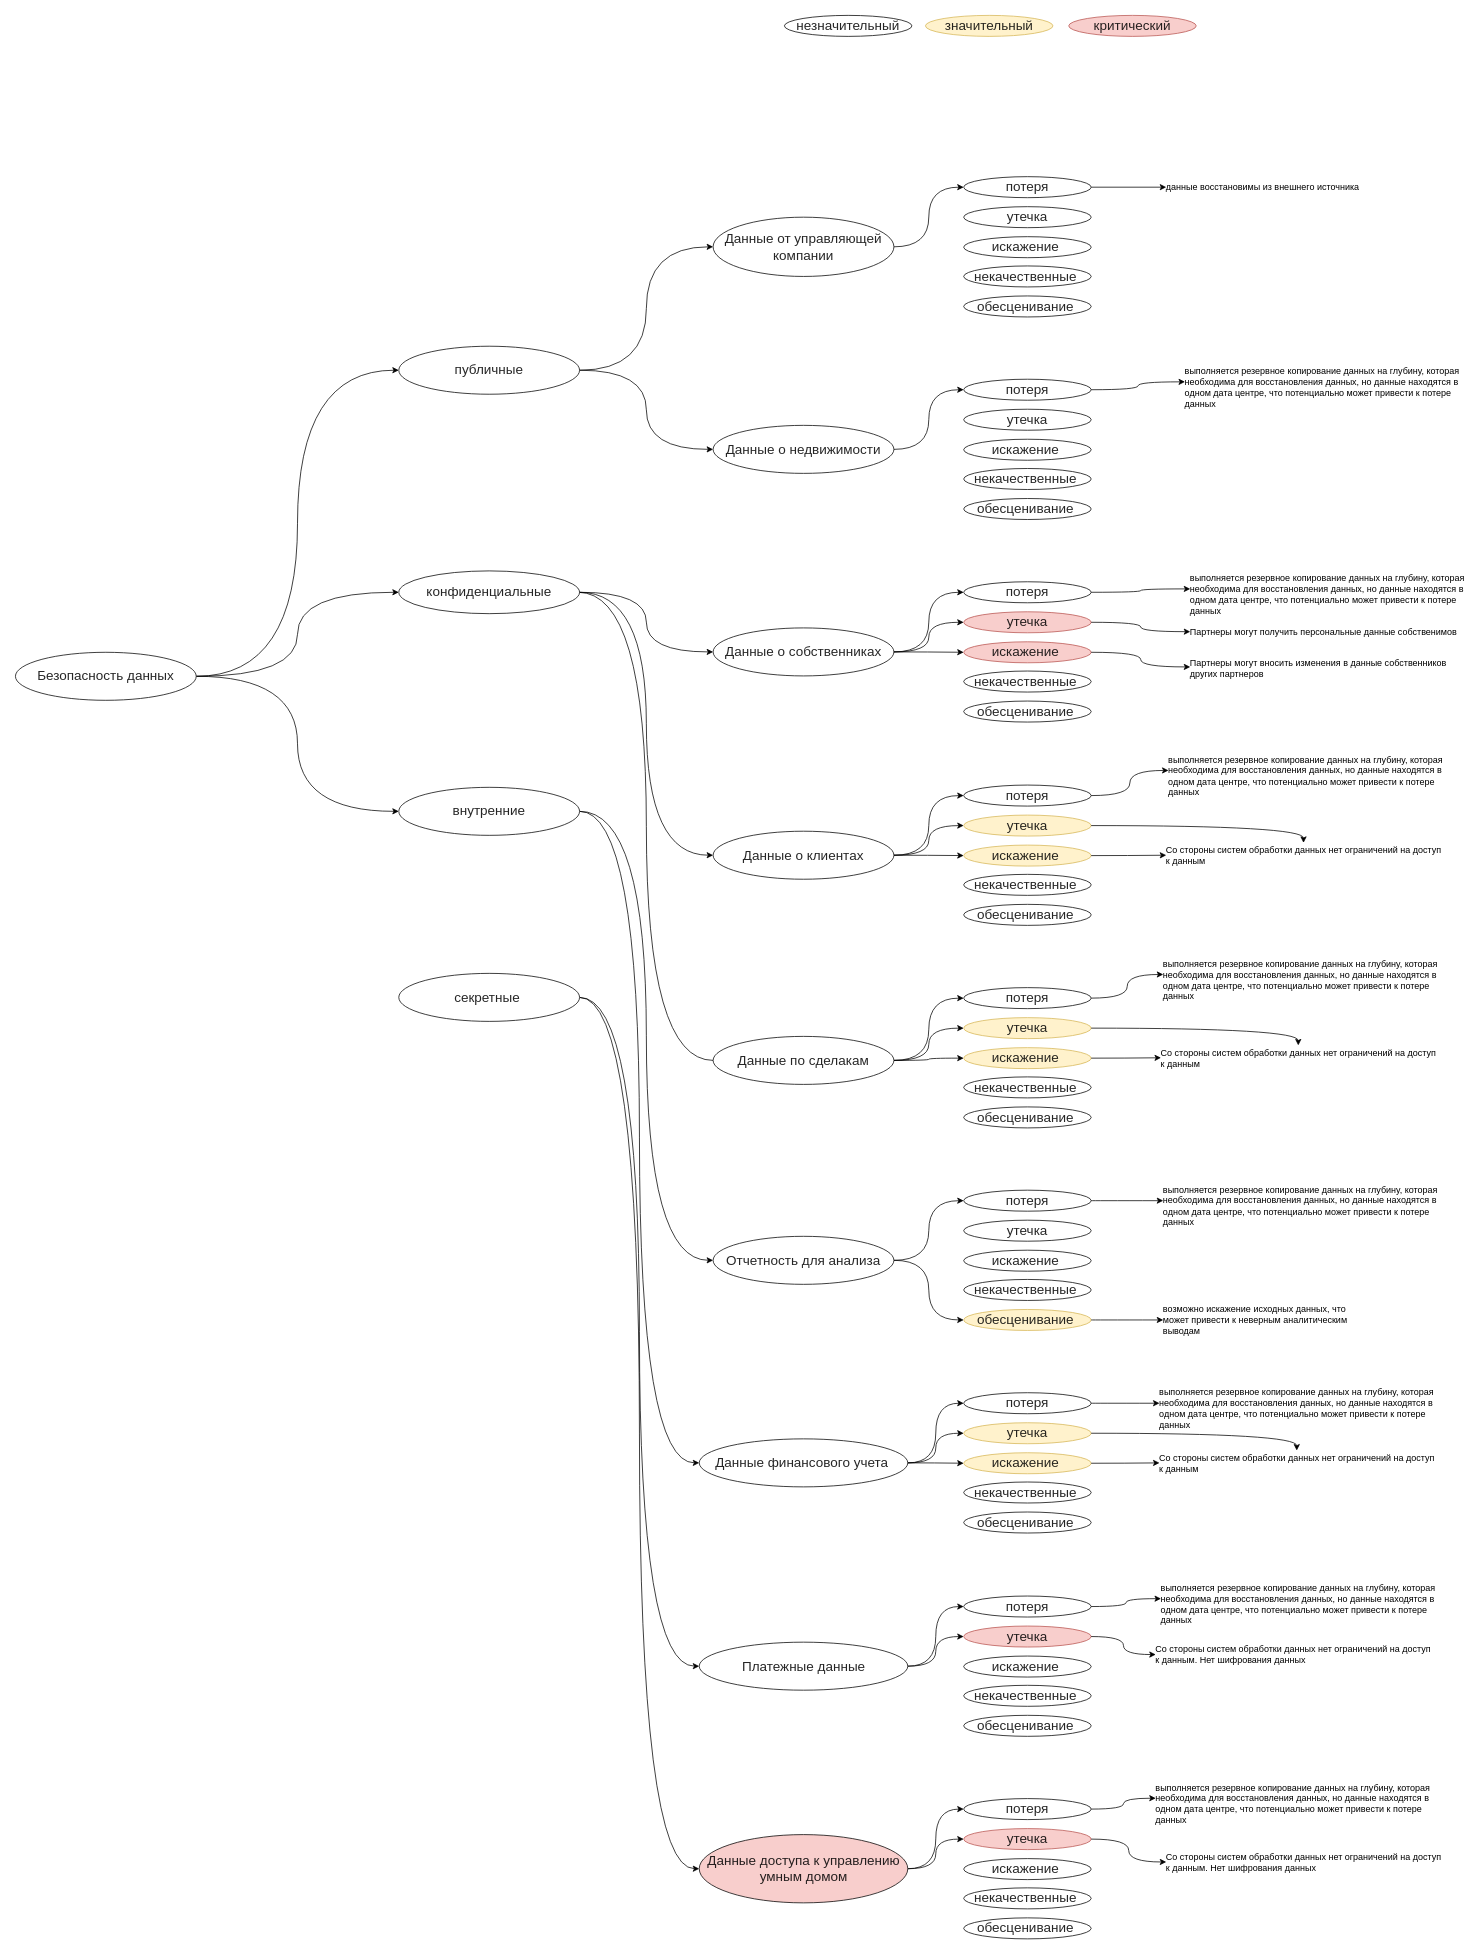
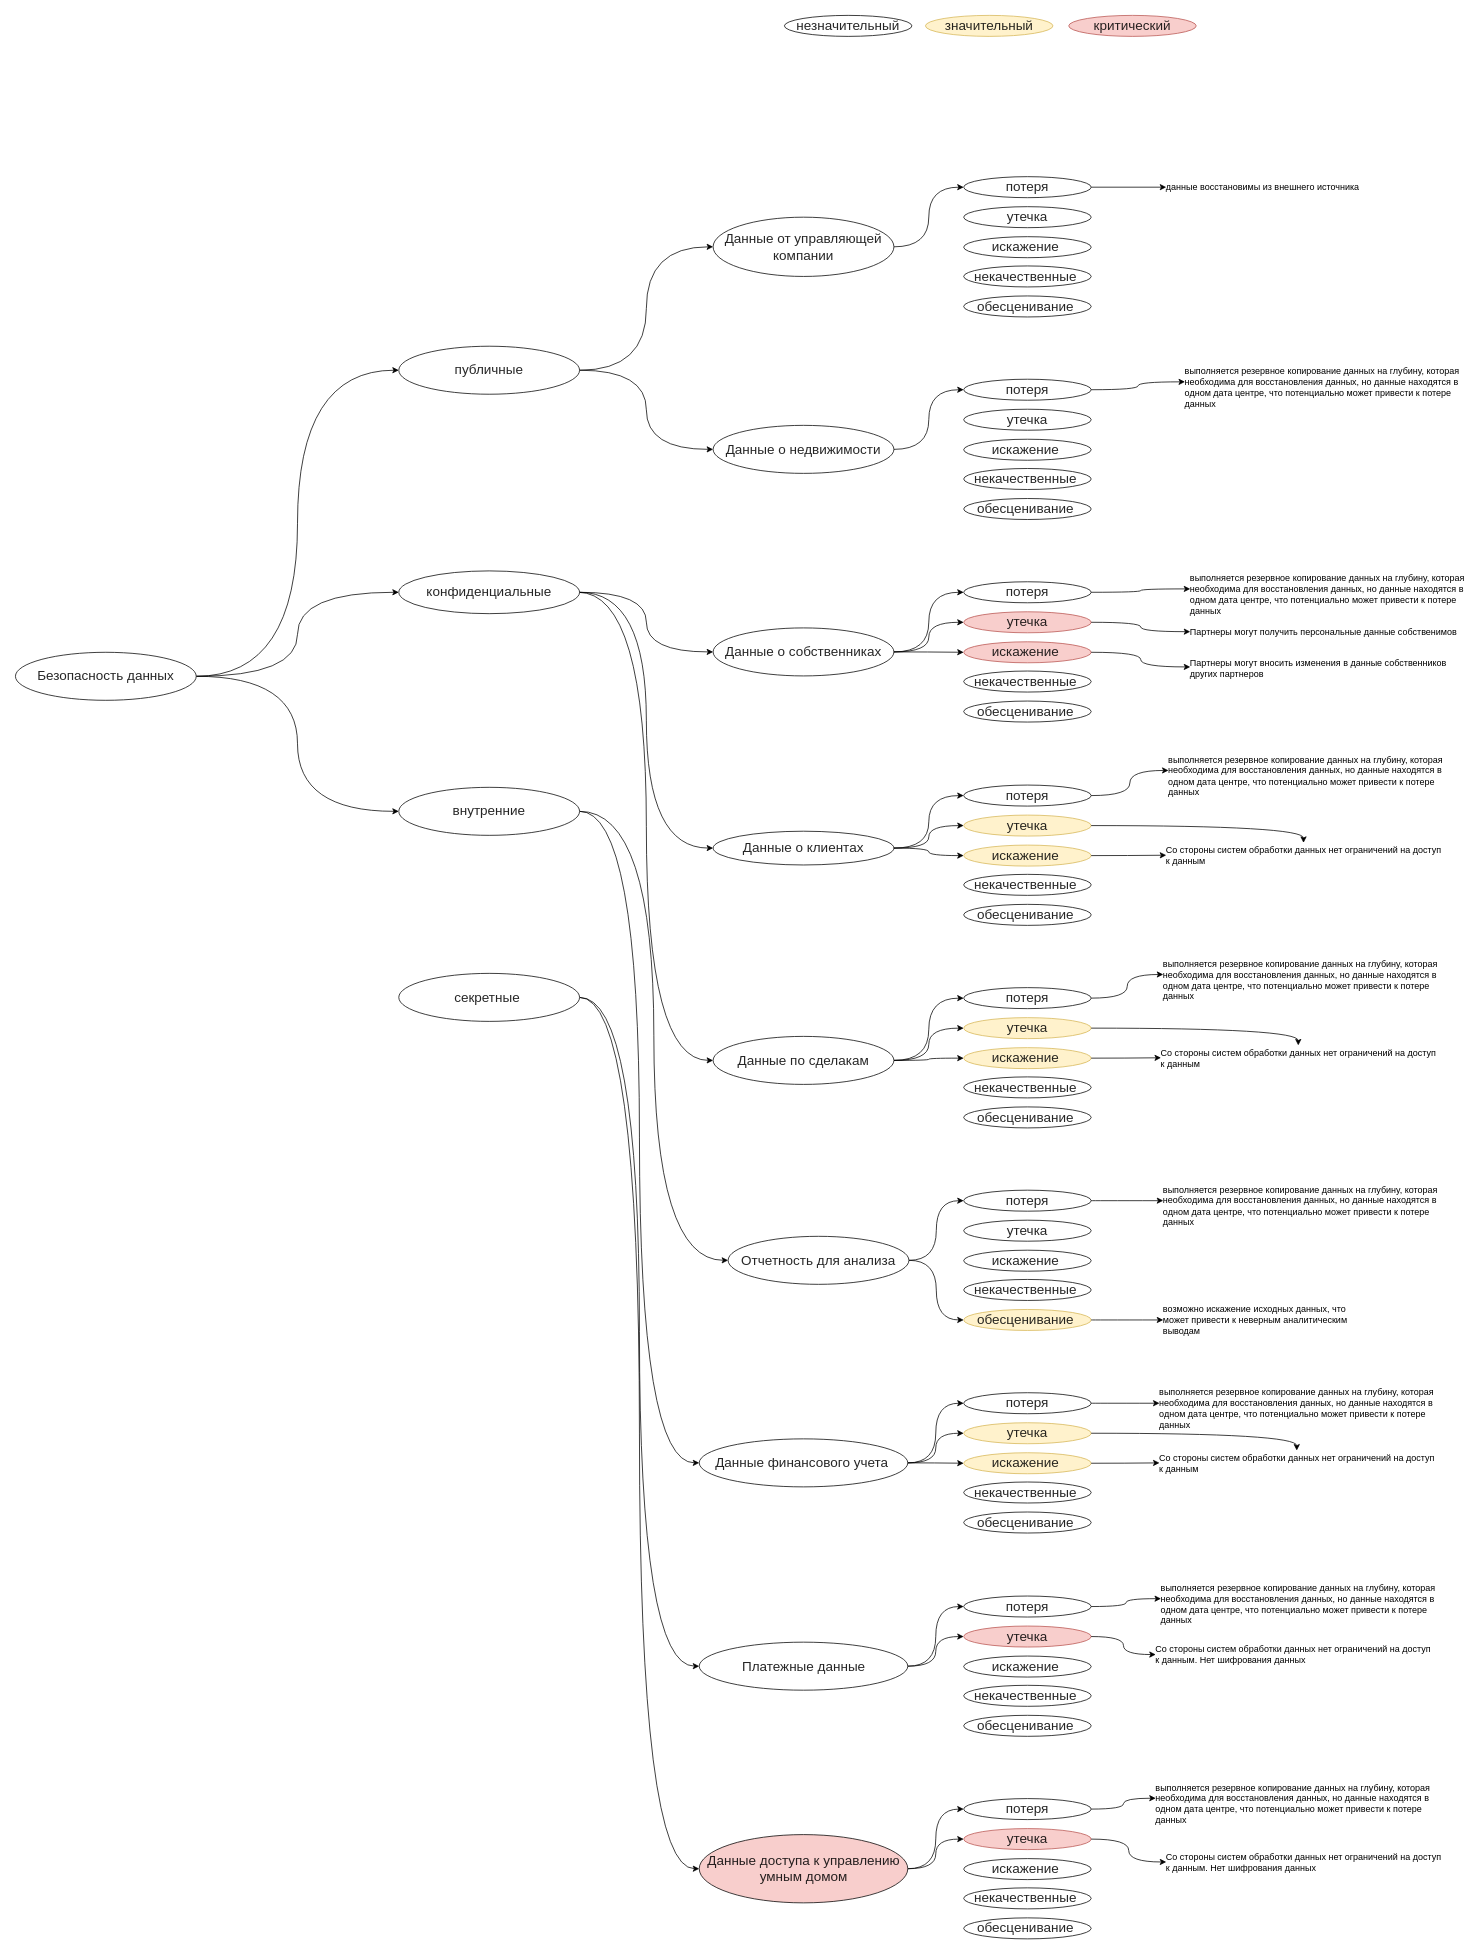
node "Данные о клиентах": size 181x48 -> 181x34
edge "конфиденциальные" -- "Данные по сделакам": arrowhead none -> classic
node "Отчетность для анализа": moved (803, 1260) -> (818, 1260)
